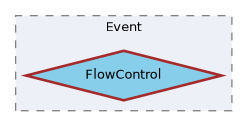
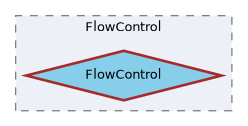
cluster "Event": label "Event" -> "FlowControl"
